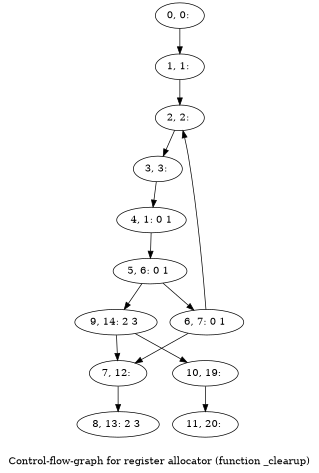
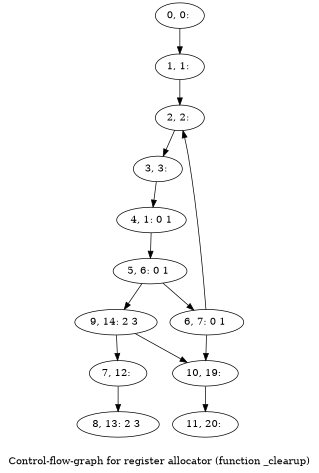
edge "6, 7: 0 1" -> "7, 12:": now "6, 7: 0 1" -> "10, 19:"
